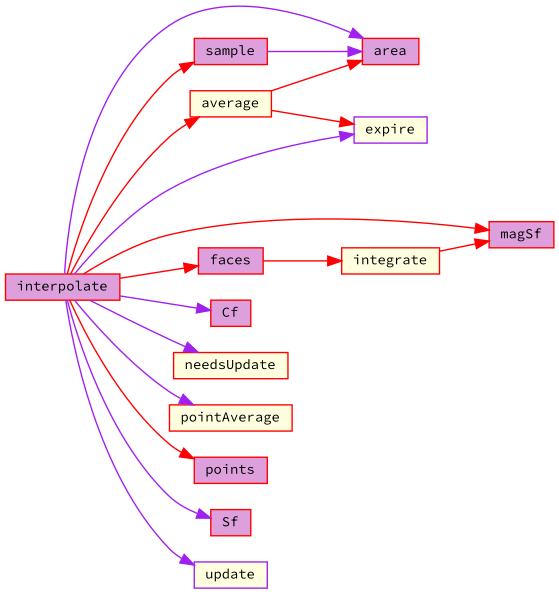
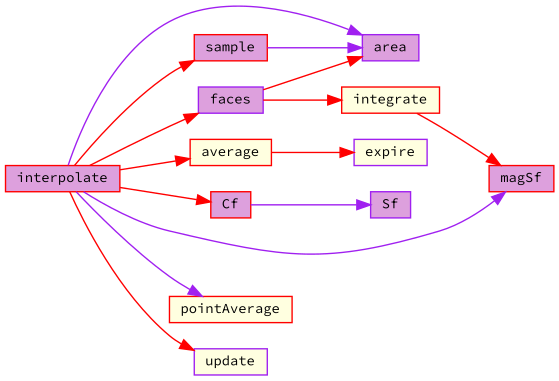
node "area": color red -> purple
edge "average" -> "area": now "faces" -> "area"
edge "interpolate" -> "expire": removed
edge "interpolate" -> "magSf": color red -> purple
node "faces": color red -> purple
edge "interpolate" -> "Cf": color purple -> red
node "needsUpdate": removed
edge "interpolate" -> "Sf": now "Cf" -> "Sf"
edge "interpolate" -> "update": color purple -> red
node "points": removed
node "Sf": color red -> purple
